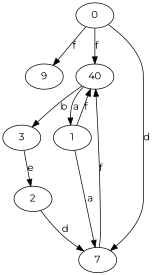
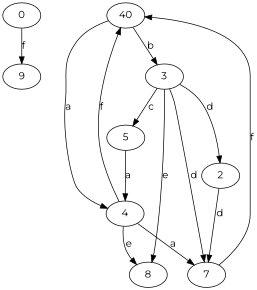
edge "0" -> "40": removed, label "f"
edge "0" -> "7": now "3" -> "7"
node "1": label "1" -> "4"
node "5": added
edge "3" -> "2": label "e" -> "d"
node "8": added
